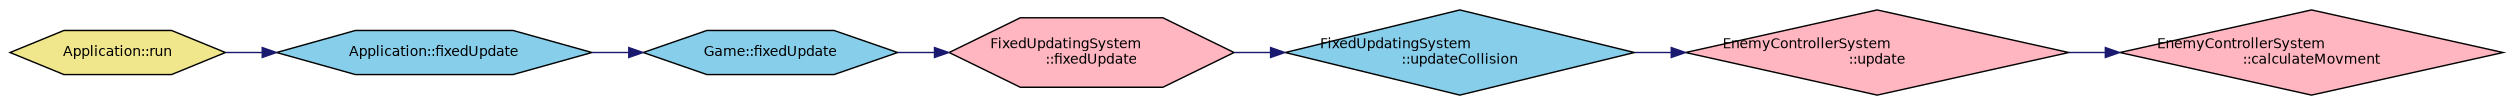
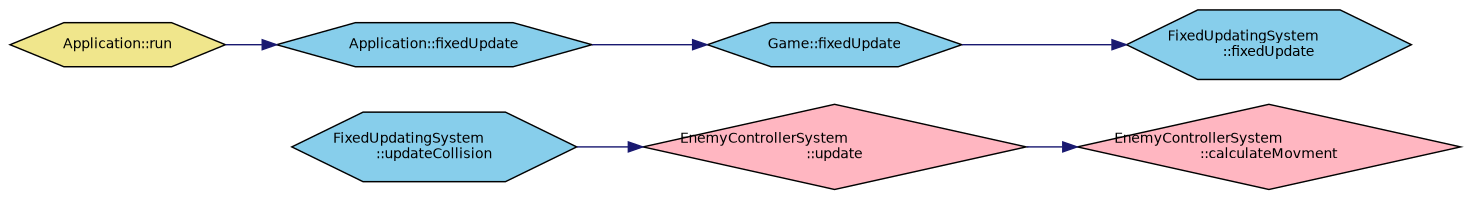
node "FixedUpdatingSystem ::fixedUpdate": fillcolor lightpink -> skyblue
edge "FixedUpdatingSystem ::fixedUpdate" -> "FixedUpdatingSystem ::updateCollision": removed
node "FixedUpdatingSystem ::updateCollision": shape diamond -> hexagon
